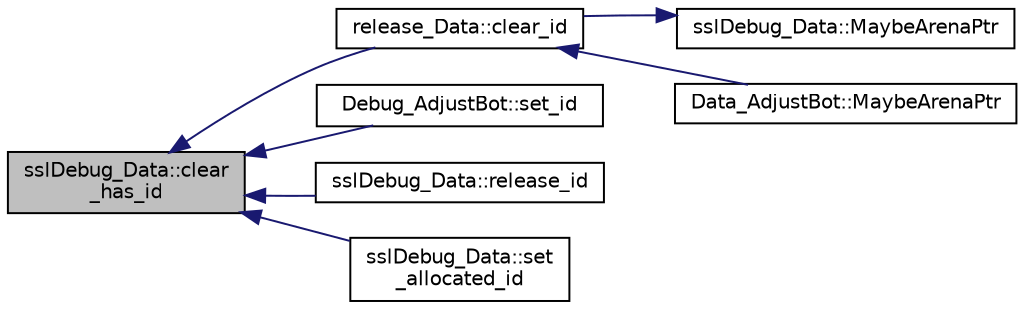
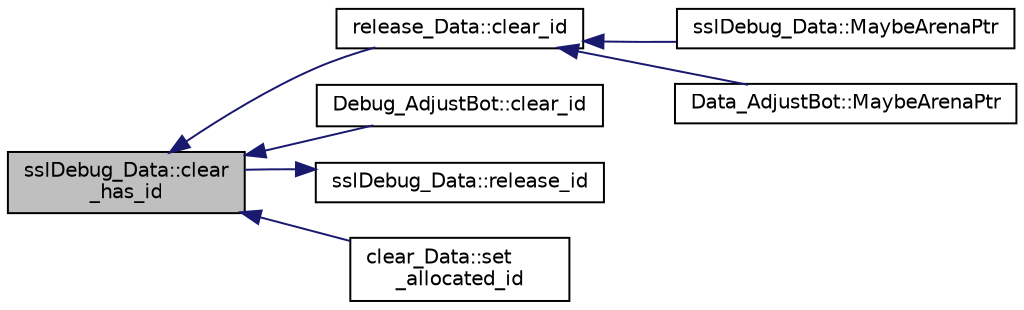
edge "release_Data::clear_id" -> "sslDebug_Data::MaybeArenaPtr": reversed
node "Debug_AdjustBot::set_id": label "Debug_AdjustBot::set_id" -> "Debug_AdjustBot::clear_id"
edge "sslDebug_Data::release_id" -> "sslDebug_Data::clear _has_id": reversed
node "sslDebug_Data::set _allocated_id": label "sslDebug_Data::set _allocated_id" -> "clear_Data::set _allocated_id"
